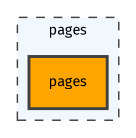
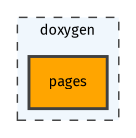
cluster "pages": label "pages" -> "doxygen"
